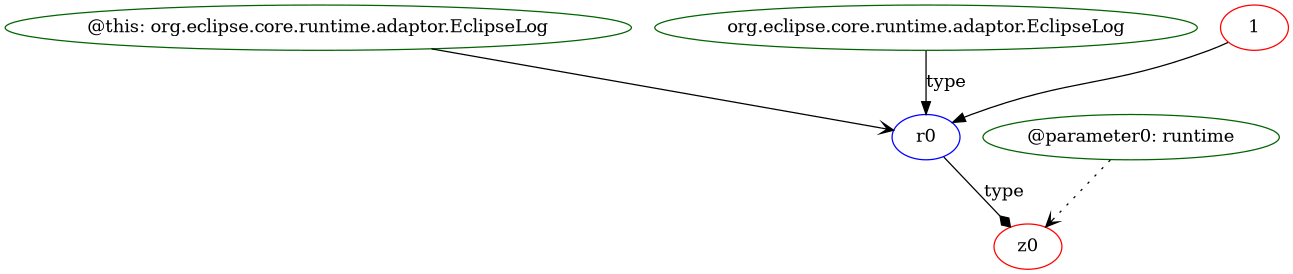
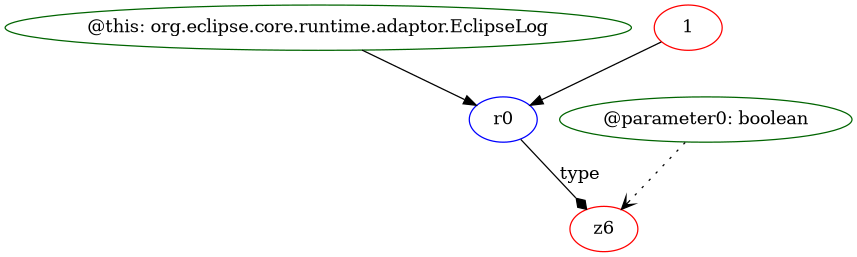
node "org.eclipse.core.runtime.adaptor.EclipseLog": removed
edge "@this: org.eclipse.core.runtime.adaptor.EclipseLog" -> "r0": arrowhead vee -> normal
node "@parameter0: runtime": label "@parameter0: runtime" -> "@parameter0: boolean"
node "z0": label "z0" -> "z6"
